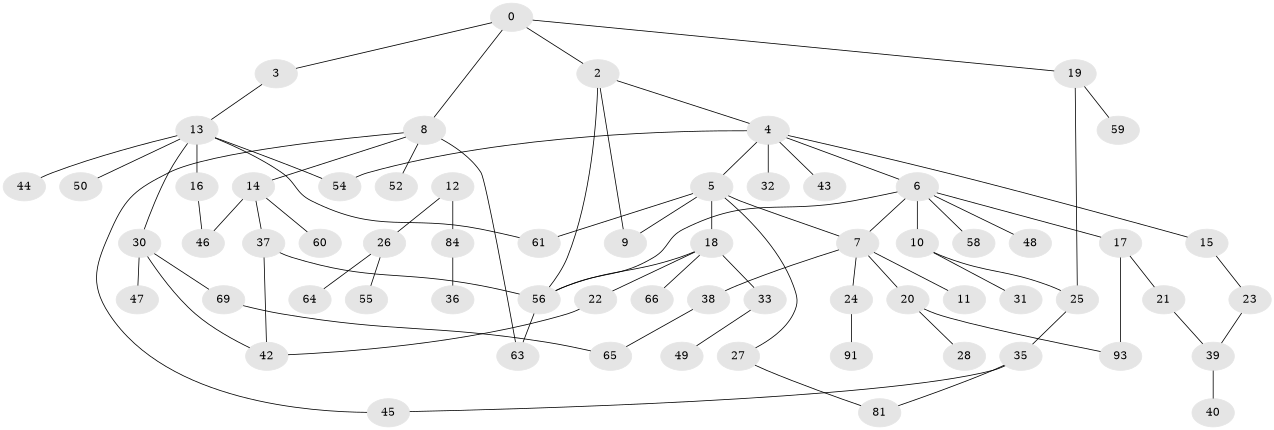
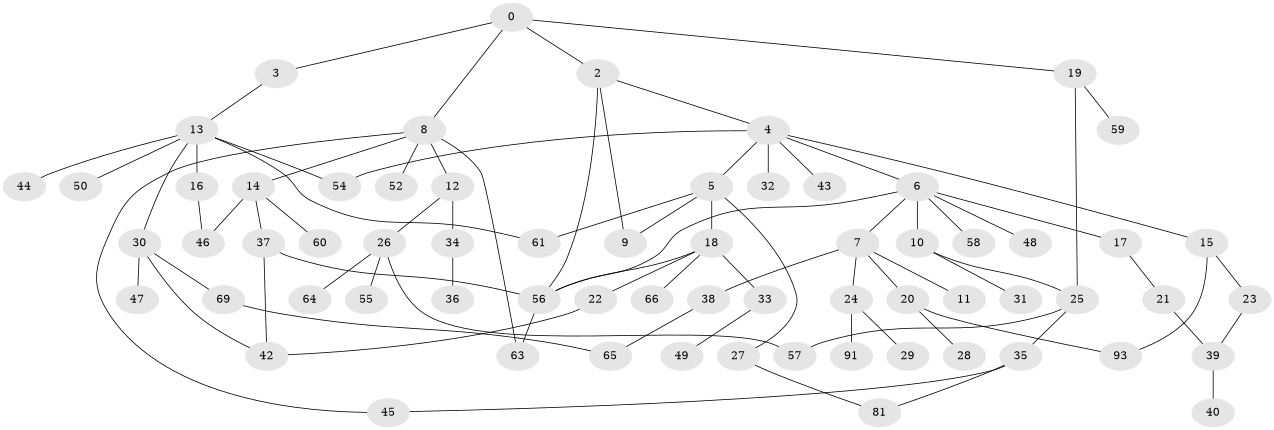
edge "8" -- "12": added
edge "5" -- "7": removed
node "84": label "84" -> "34"
edge "17" -- "93": now "15" -- "93"
node "57": added
node "29": added
